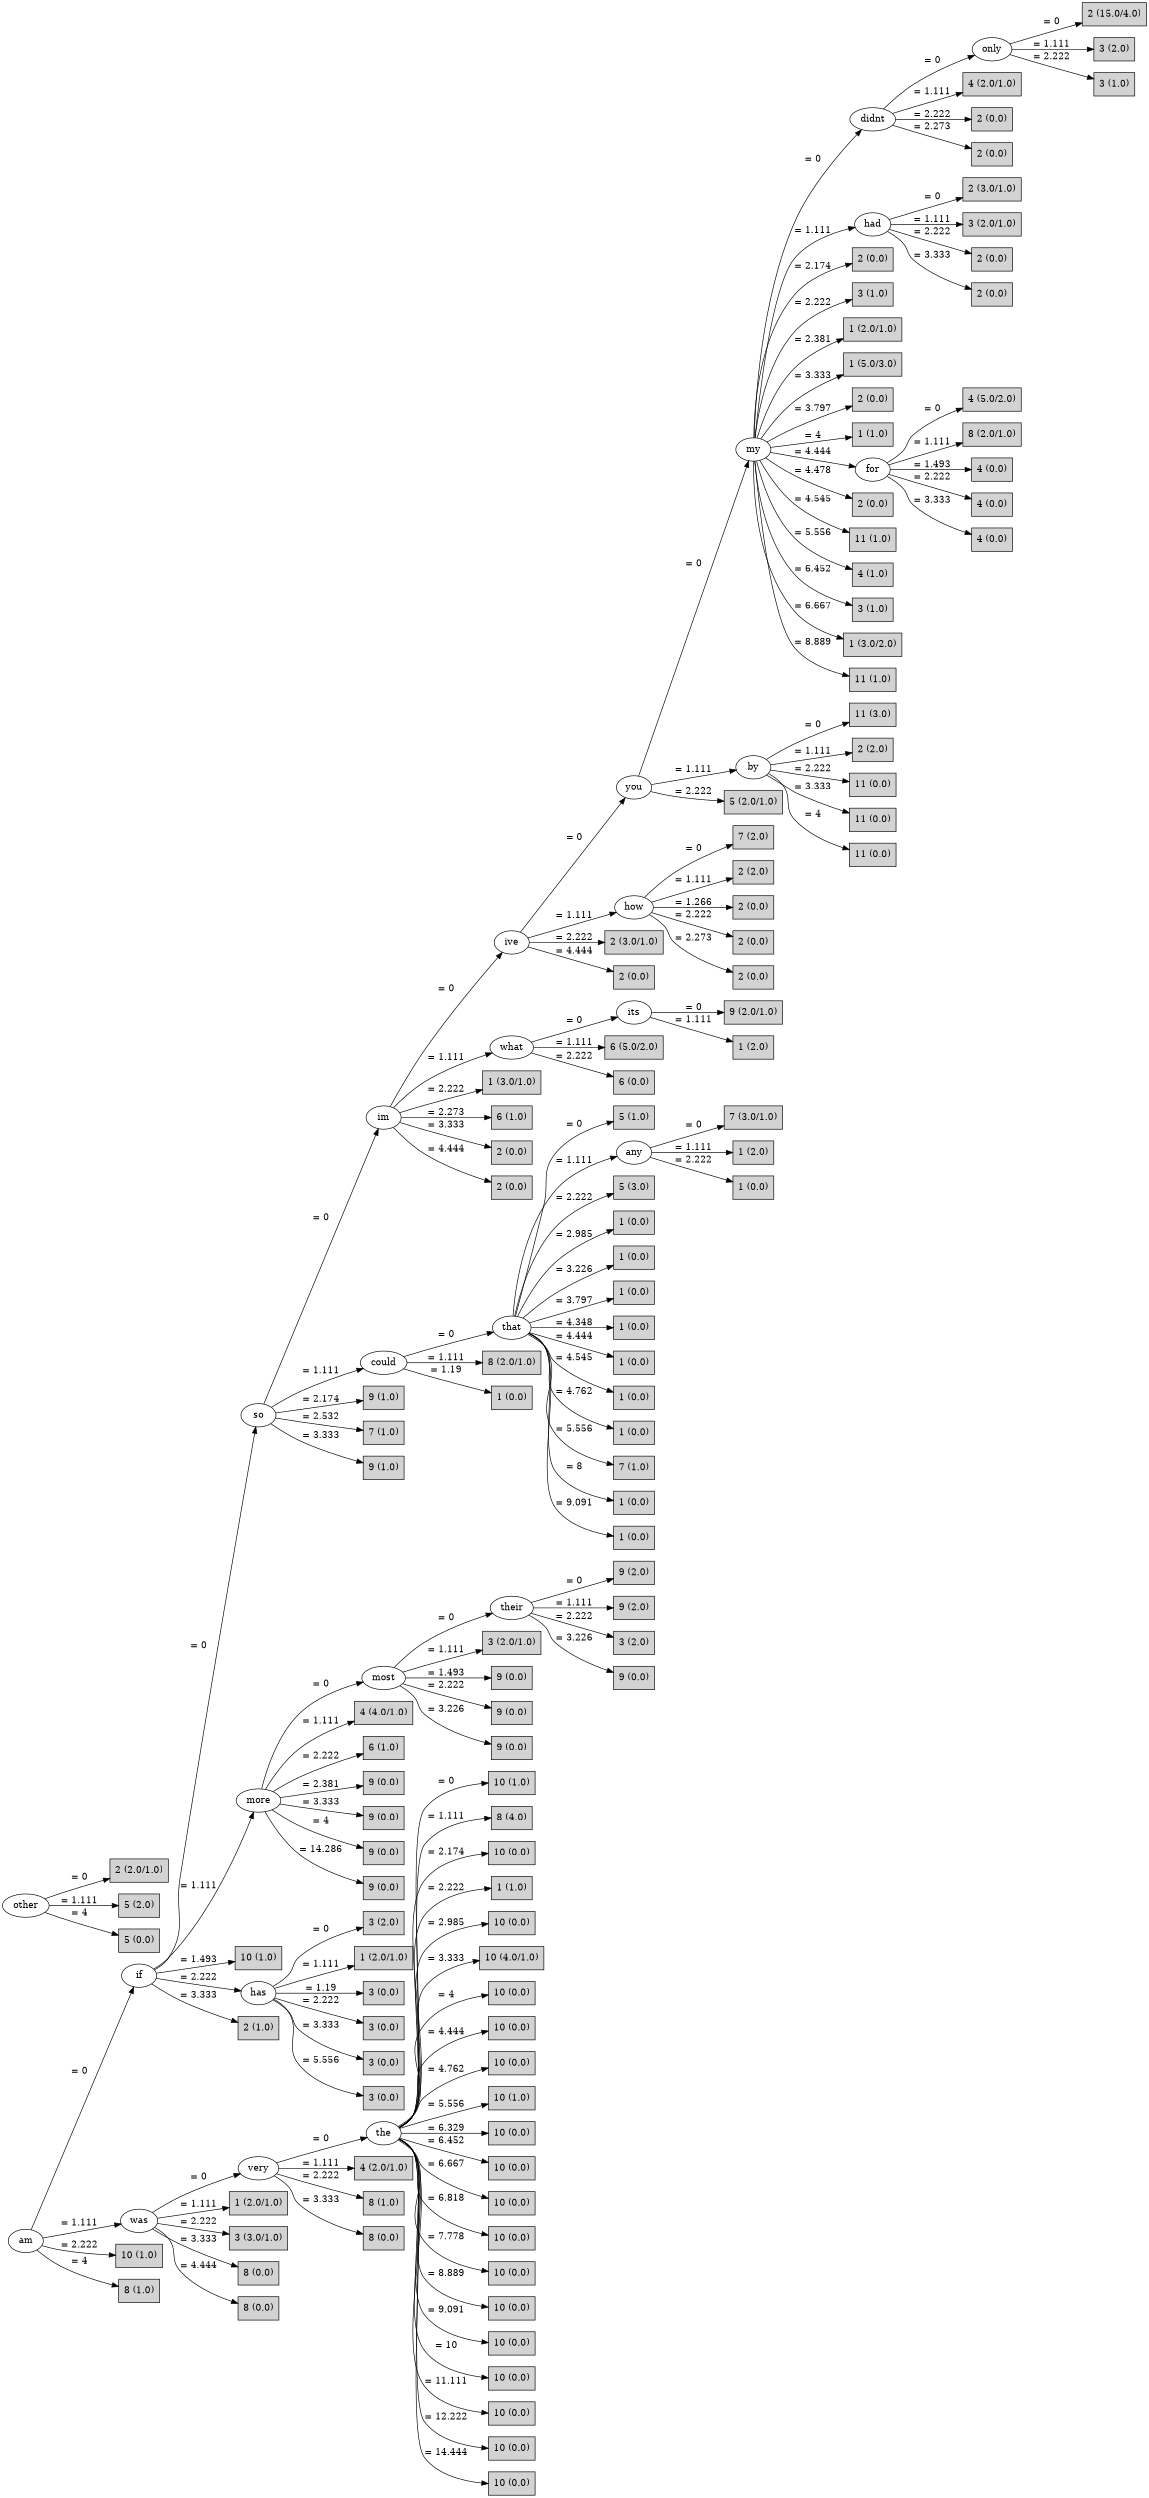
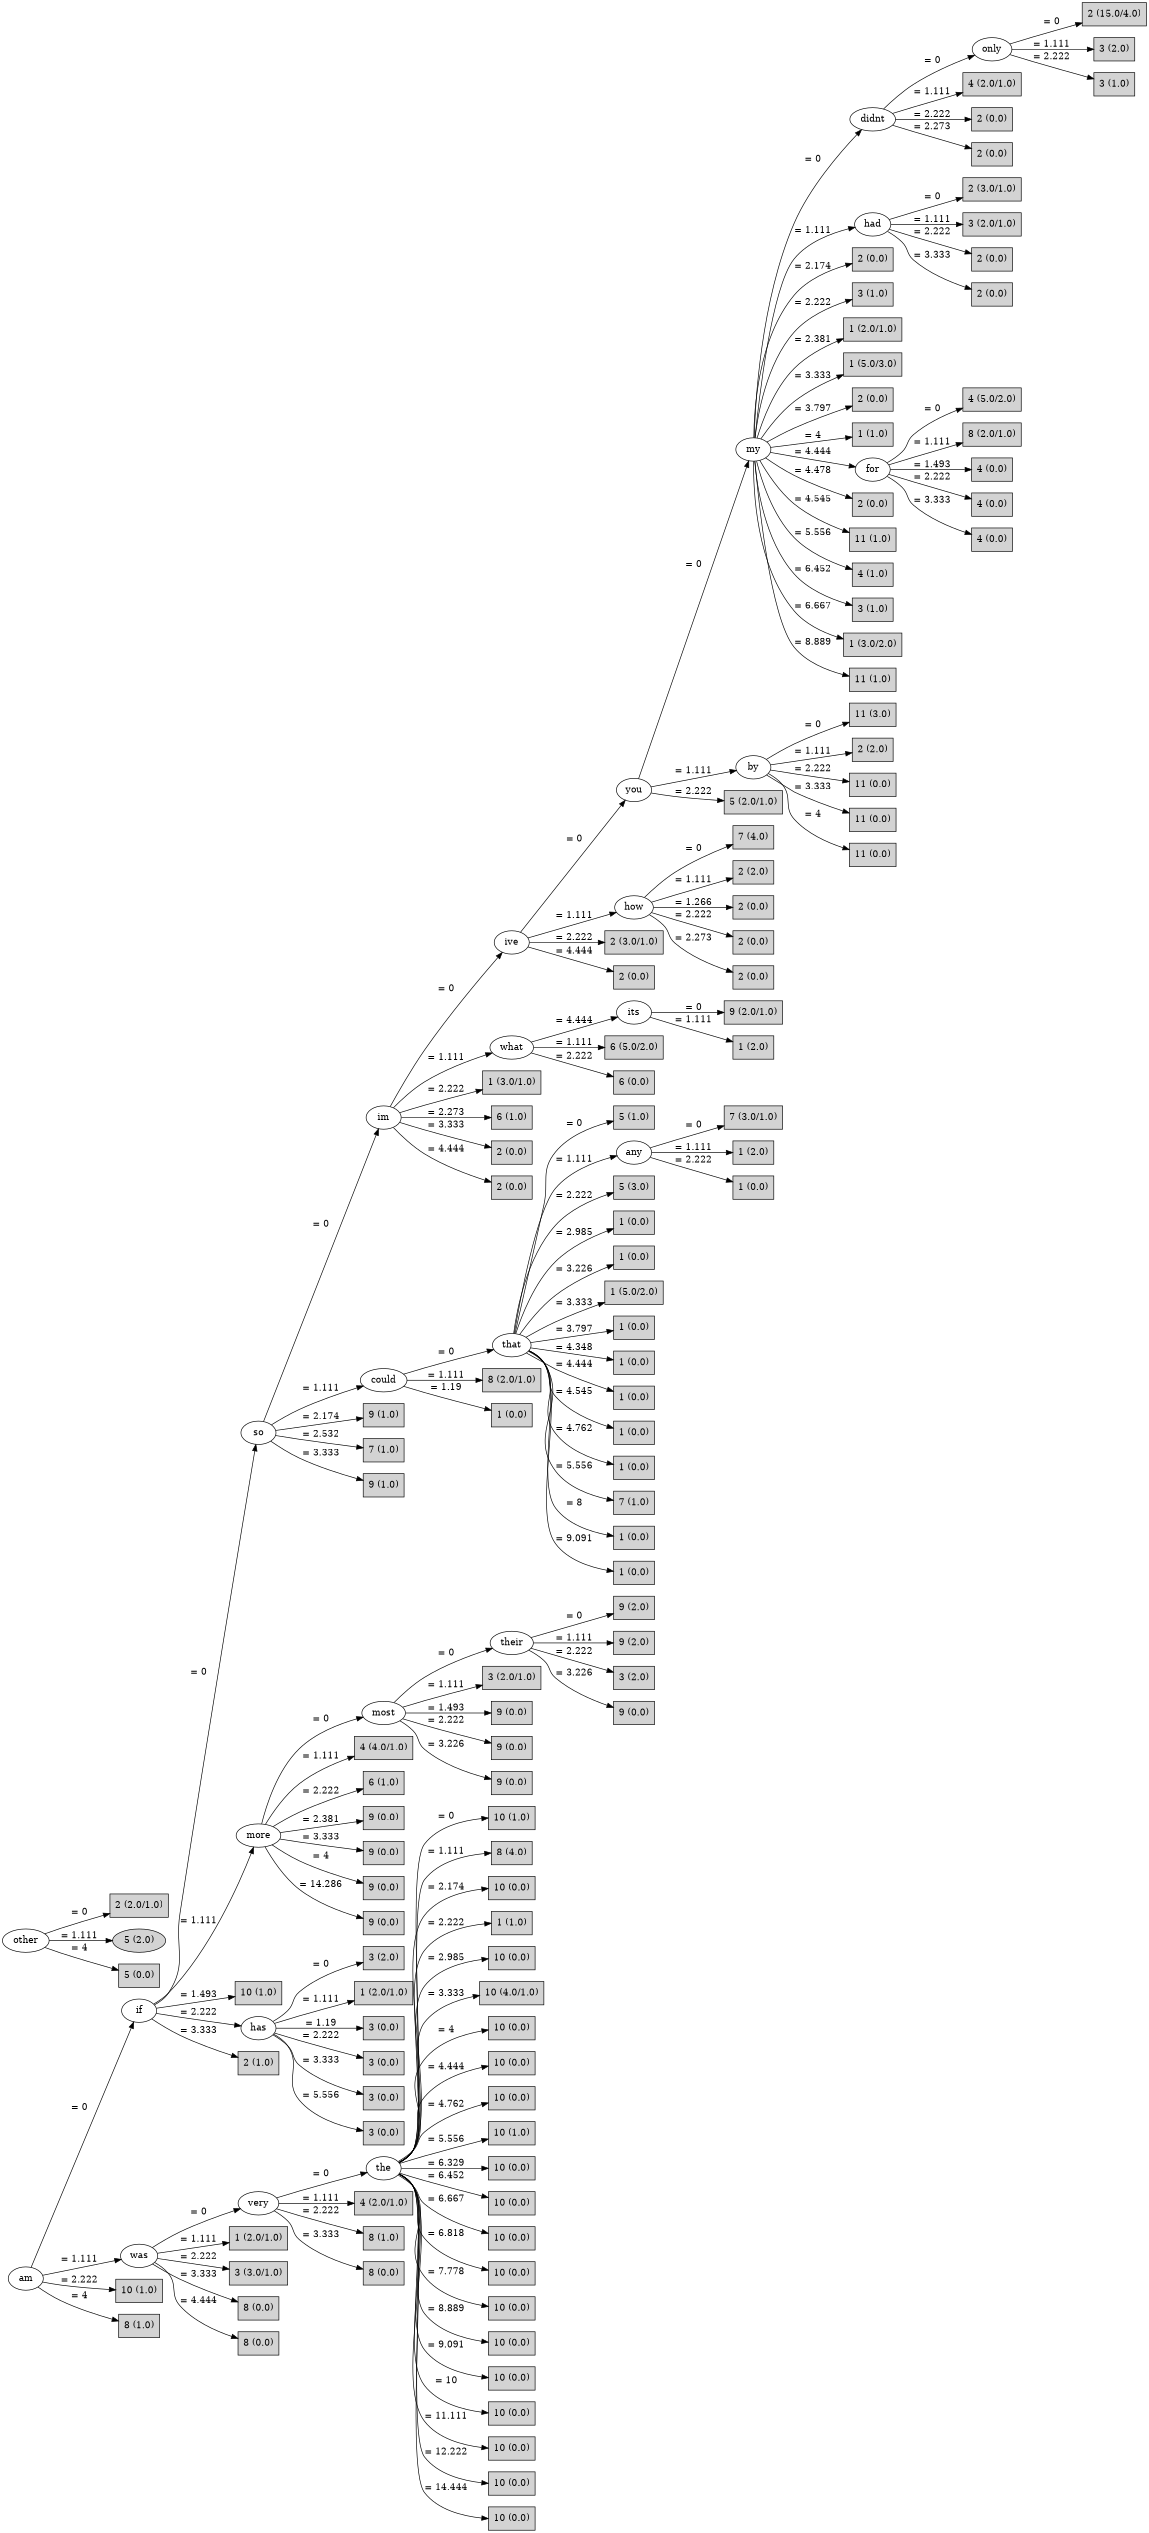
node "7 (2.0)": label "7 (2.0)" -> "7 (4.0)"
edge "what" -> "its": label "= 0" -> "= 4.444"
node "1 (5.0/2.0)": added
node "5 (2.0)": shape box -> ellipse
